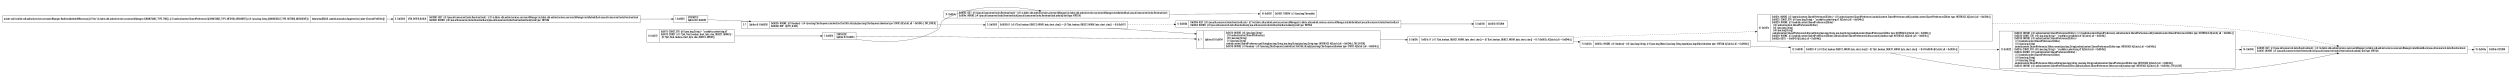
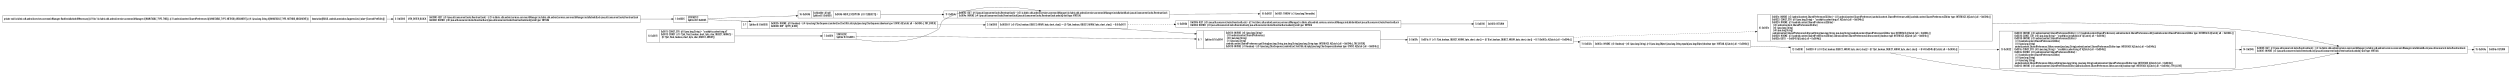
node "16: 0x004b": added
edge "10: 0x001e" -> "14: 0x0045": style dashed -> solid
